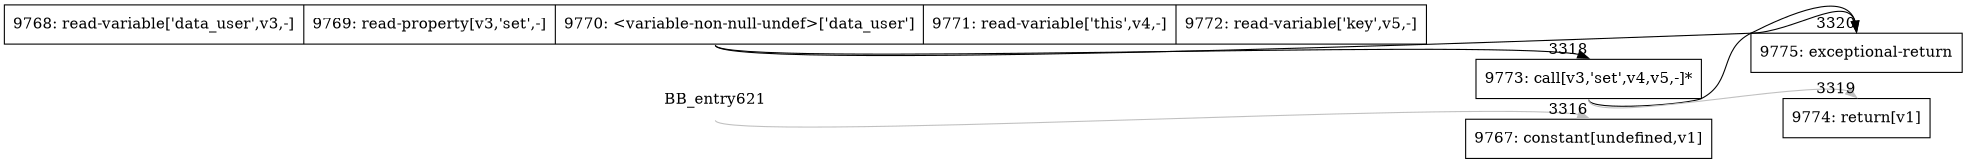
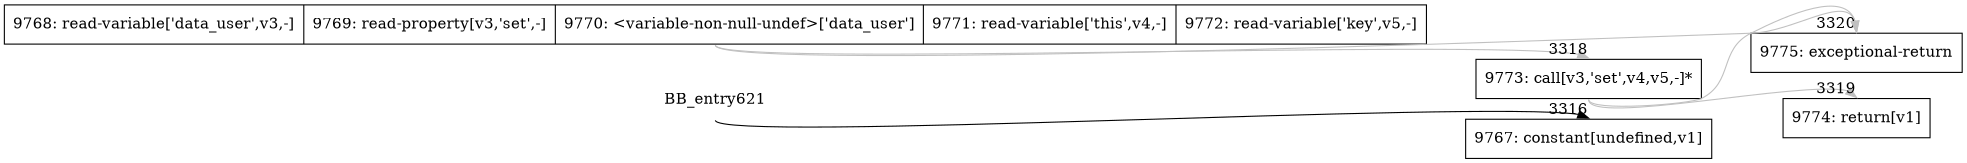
edge "9768: read-variable['data_user',v3,-]" -> "9775: exceptional-return": color black -> gray
edge "9768: read-variable['data_user',v3,-]" -> "9773: call[v3,'set',v4,v5,-]*": color black -> gray
edge "9773: call[v3,'set',v4,v5,-]*" -> "9775: exceptional-return": color black -> gray
edge "BB_entry621" -> "9767: constant[undefined,v1]": color gray -> black
